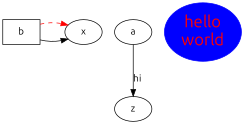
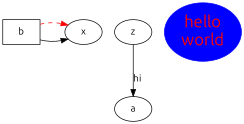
edge "a" -> "z": reversed
